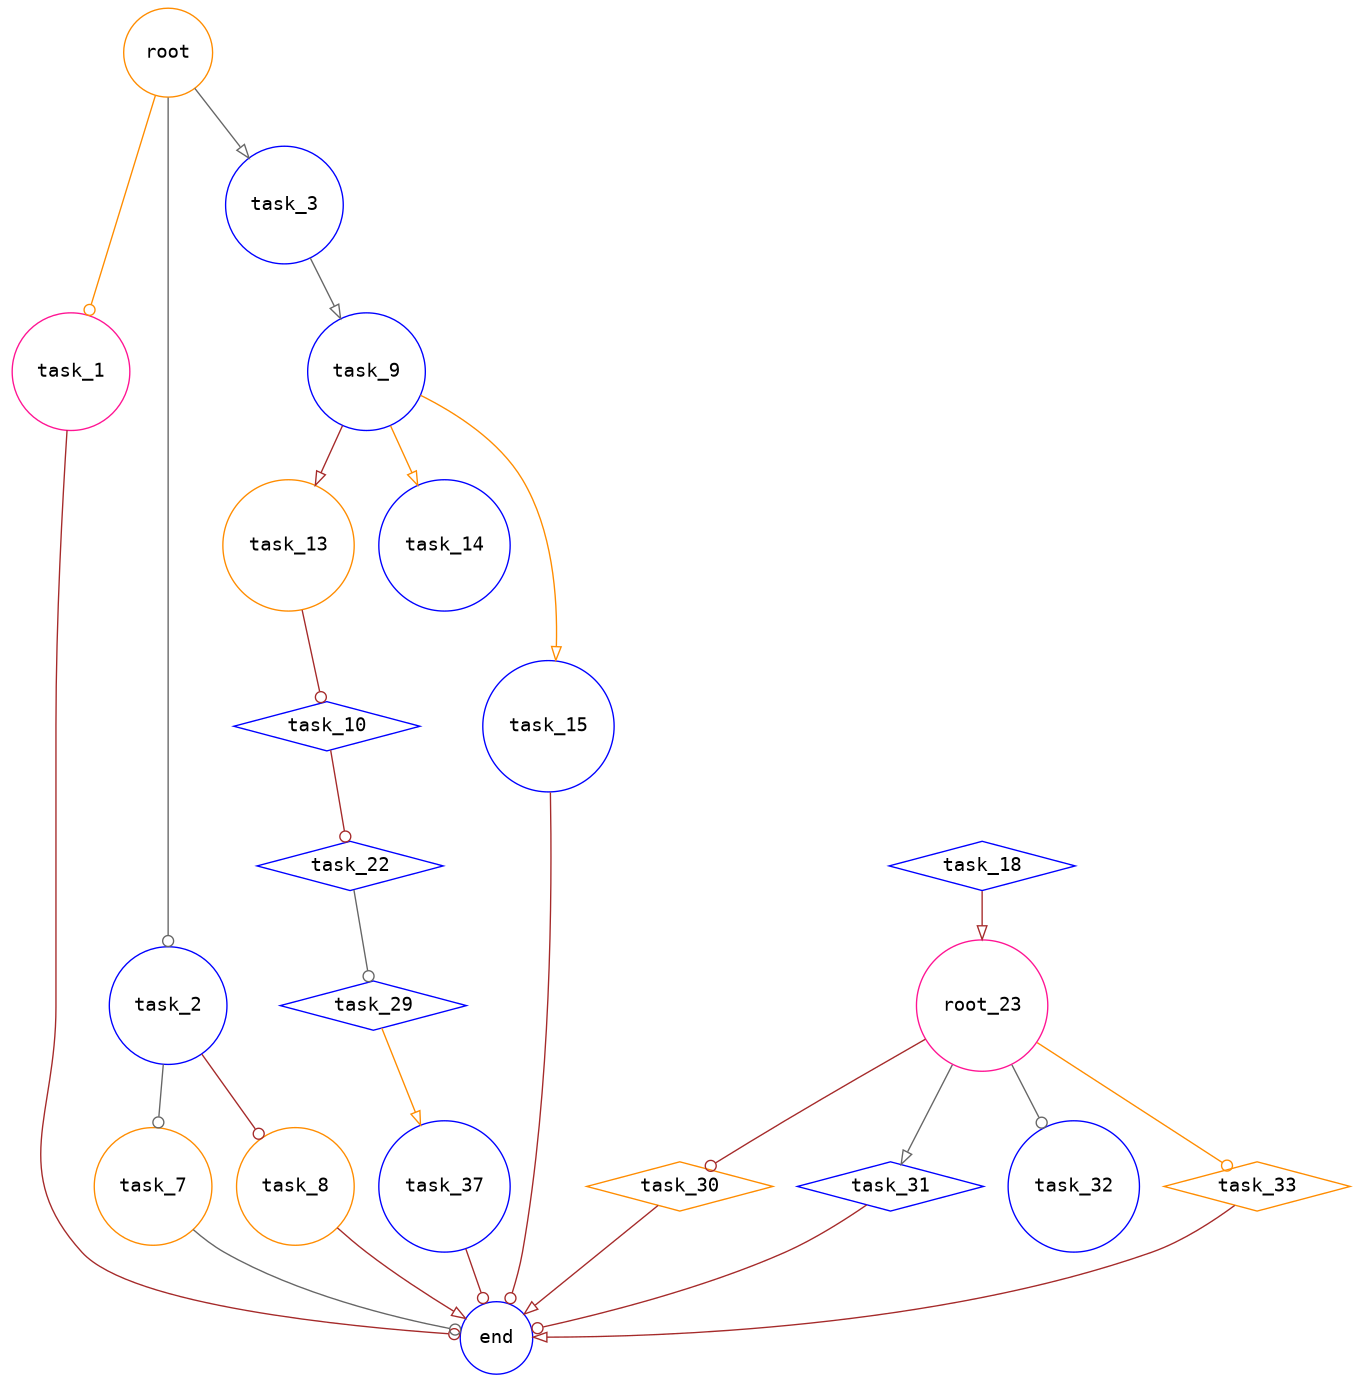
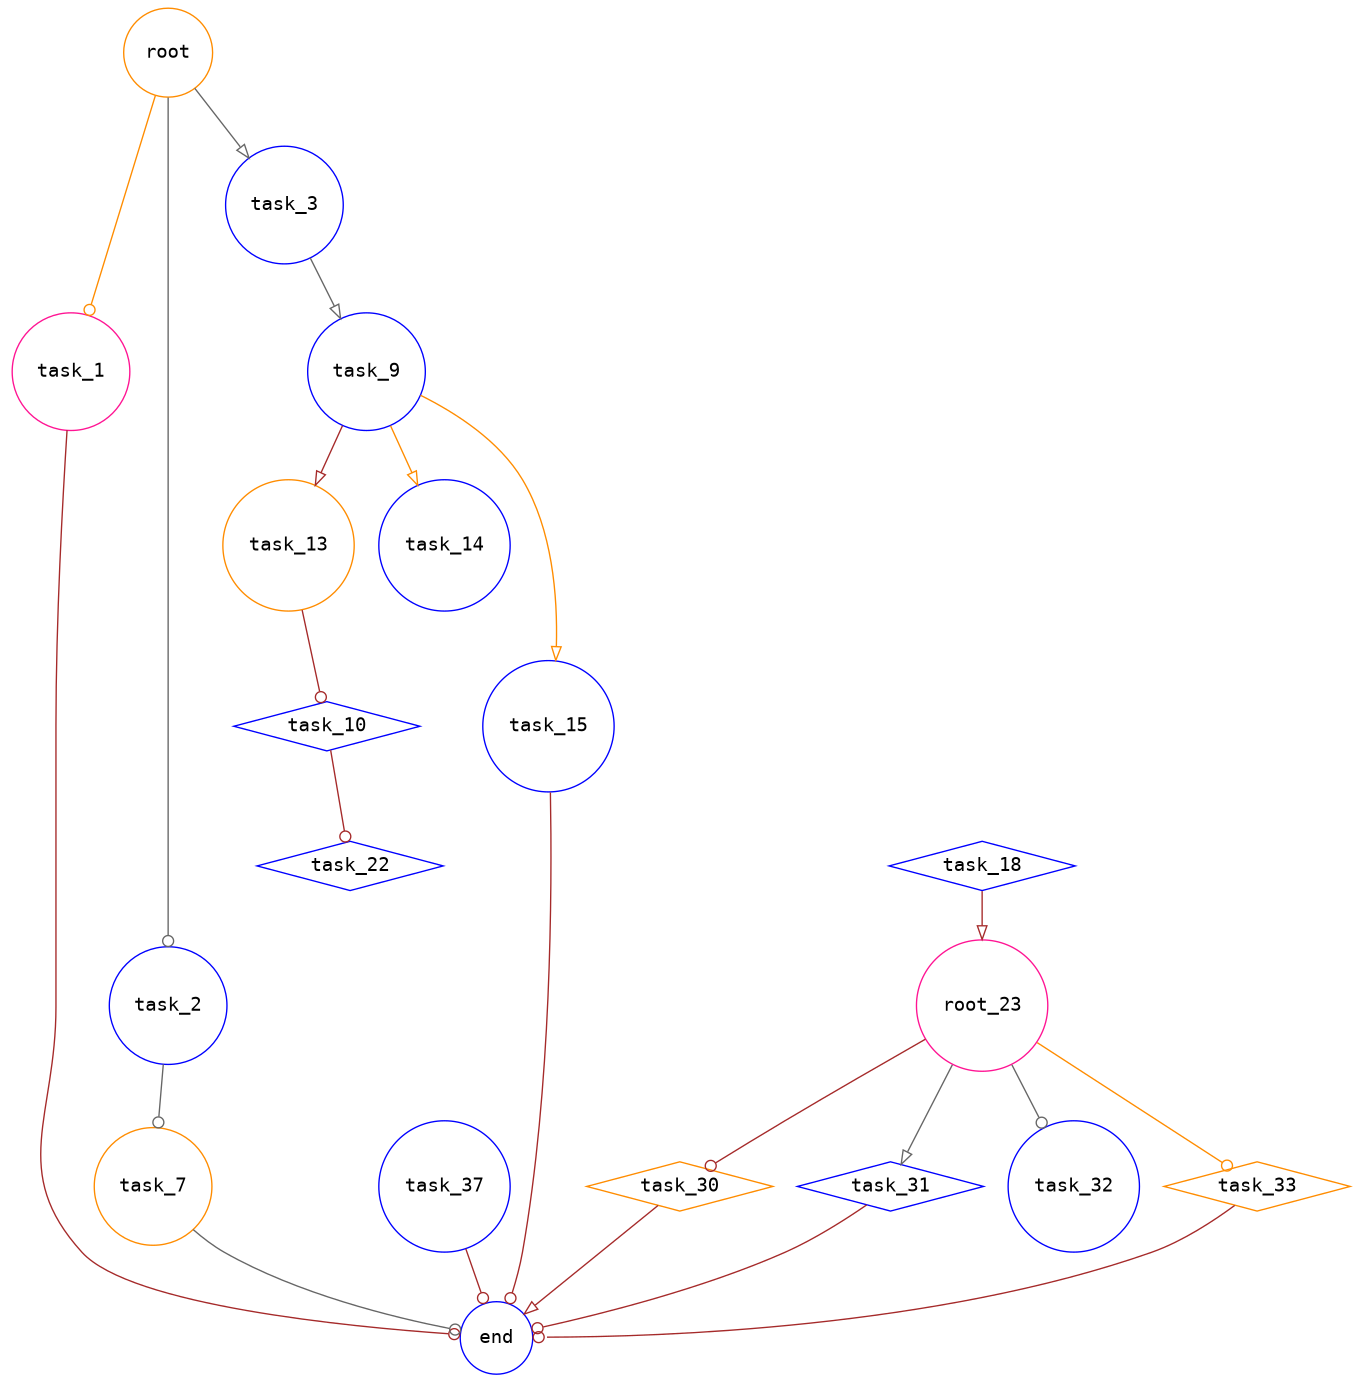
node "task_29": removed
node "task_8": removed
edge "task_33" -> "end": arrowhead onormal -> odot
